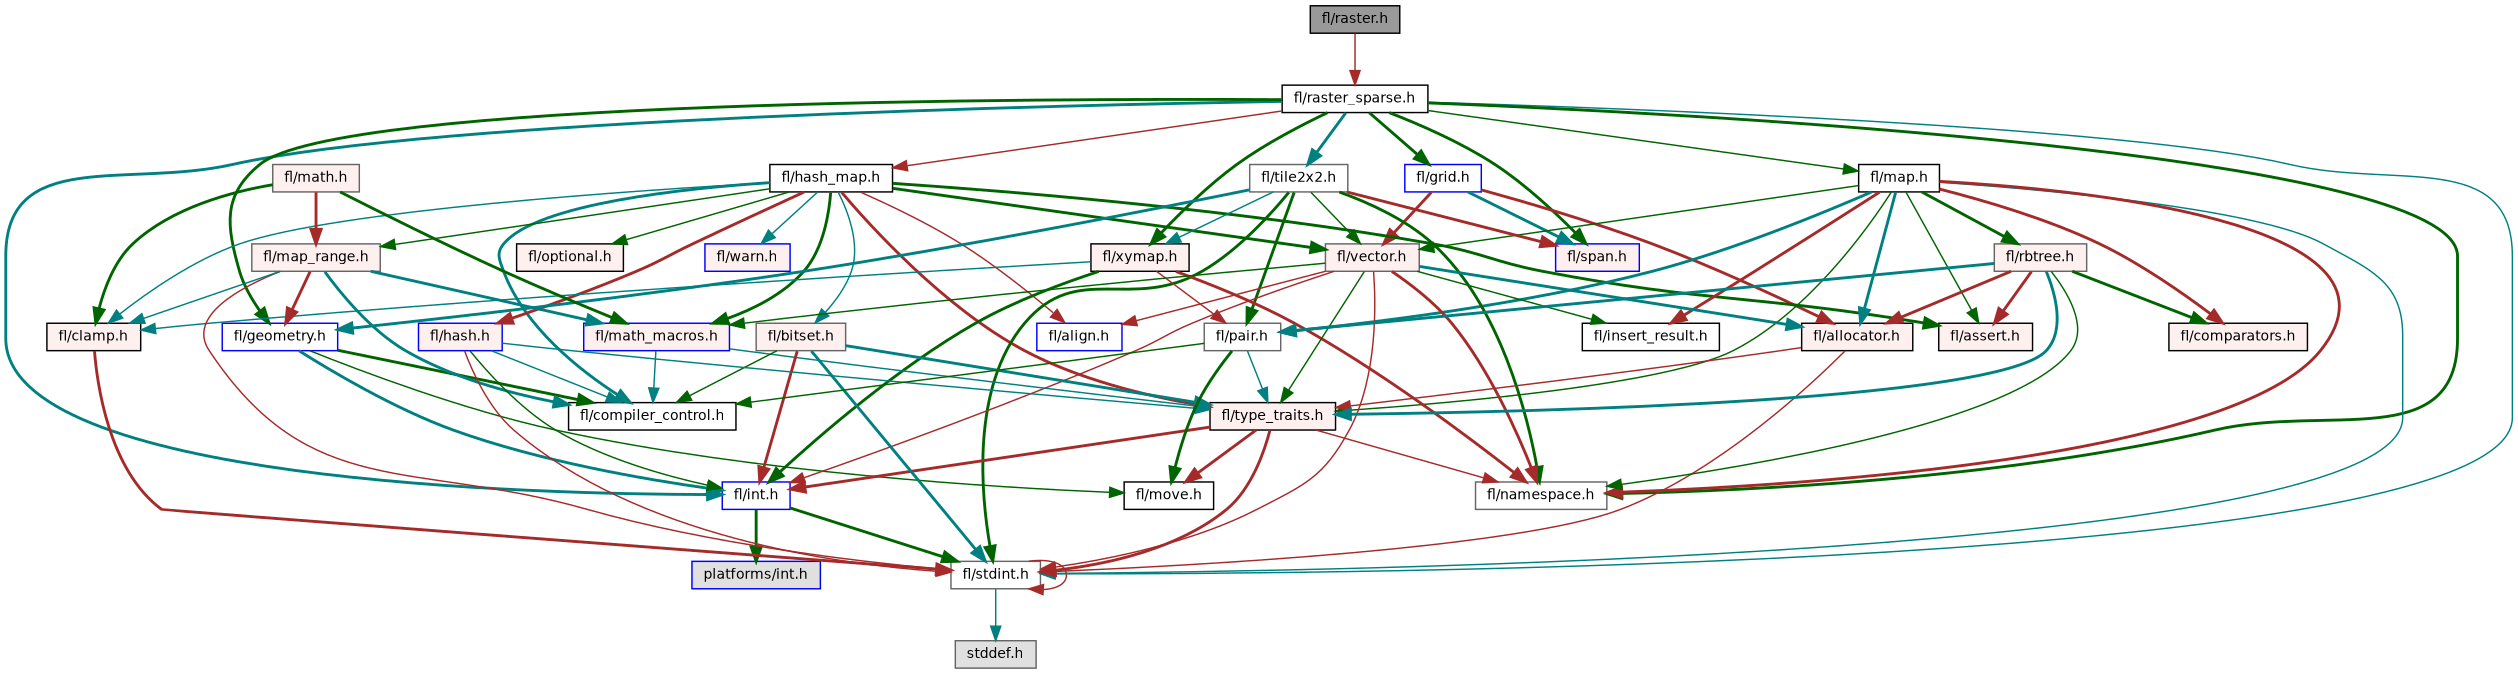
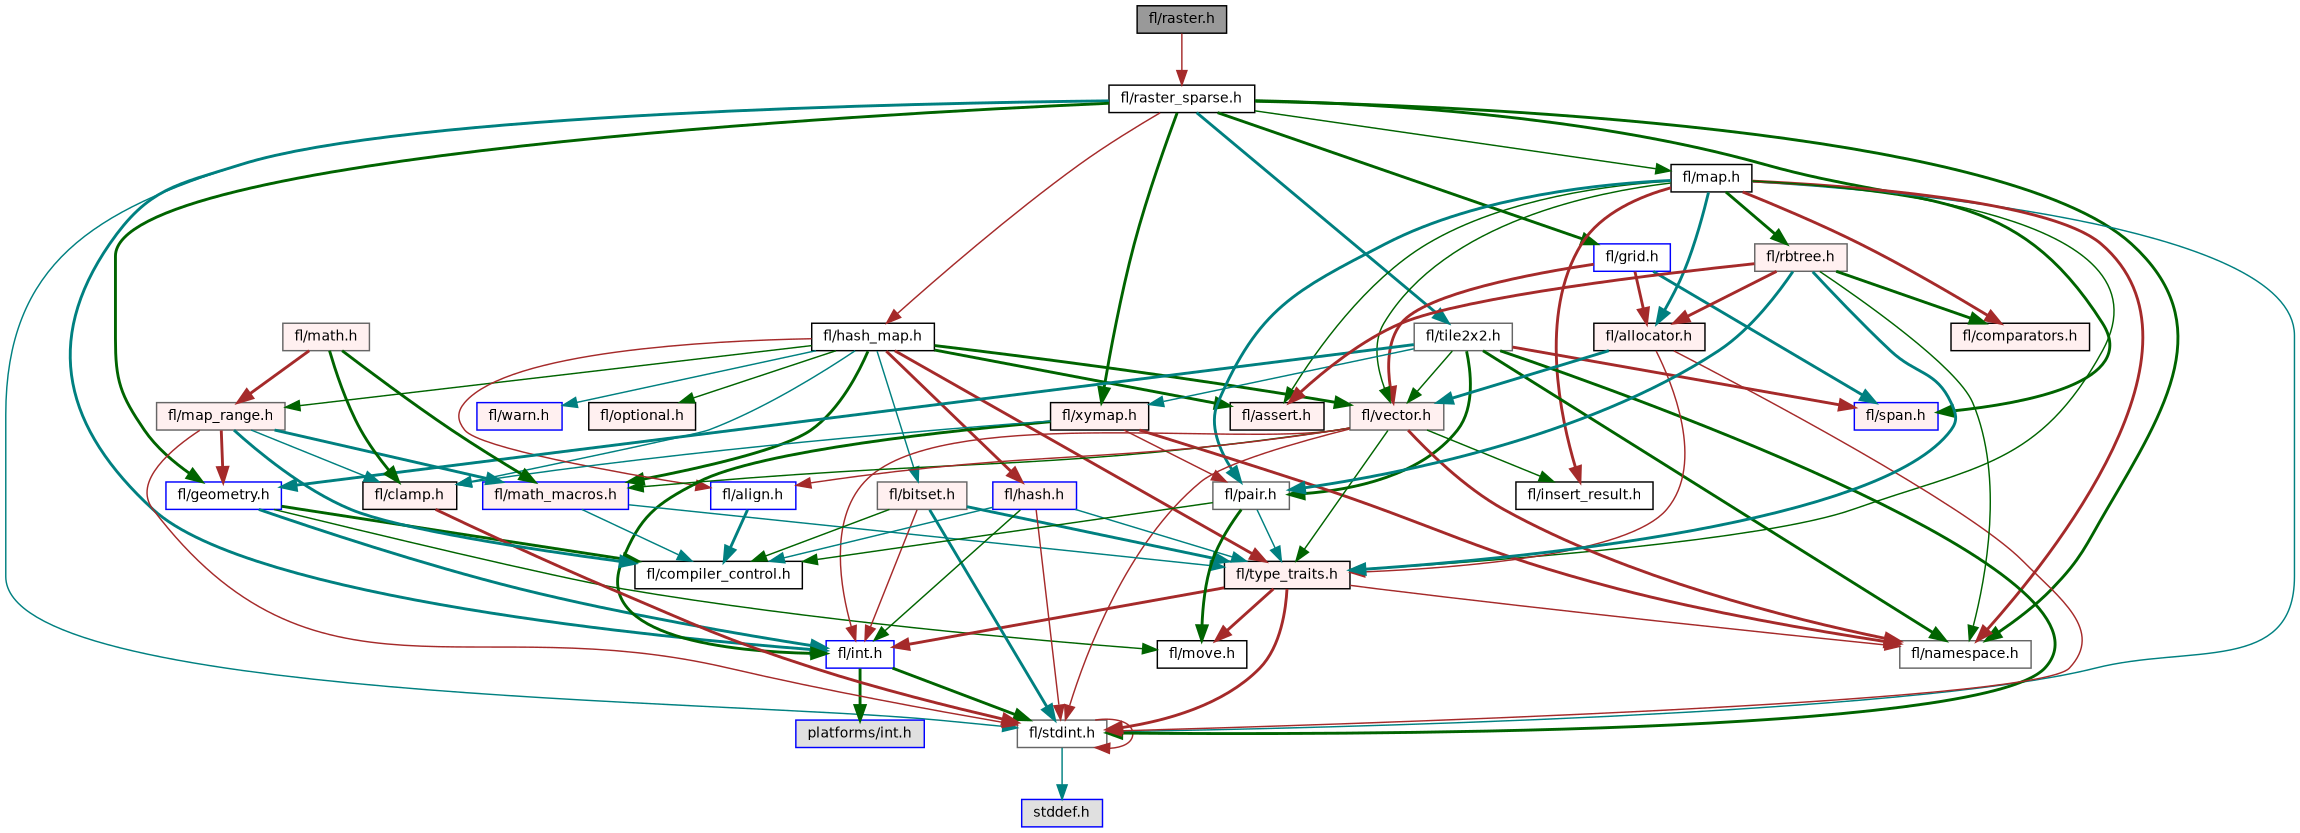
edge "fl/hash_map.h" -> "fl/compiler_control.h": now "fl/align.h" -> "fl/compiler_control.h"
edge "fl/vector.h" -> "fl/allocator.h": reversed
edge "fl/bitset.h" -> "fl/int.h": style bold -> solid
node "stddef.h": color gray40 -> blue
